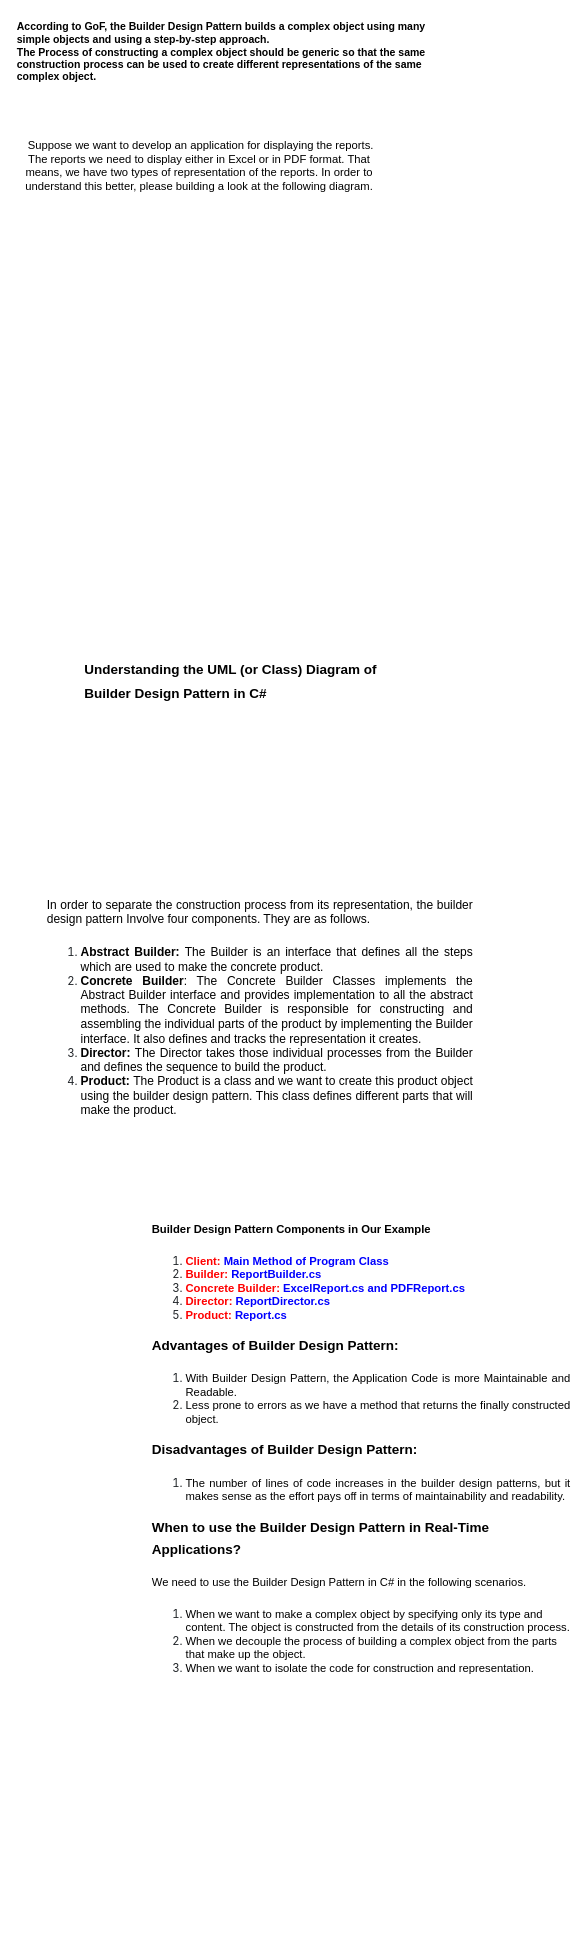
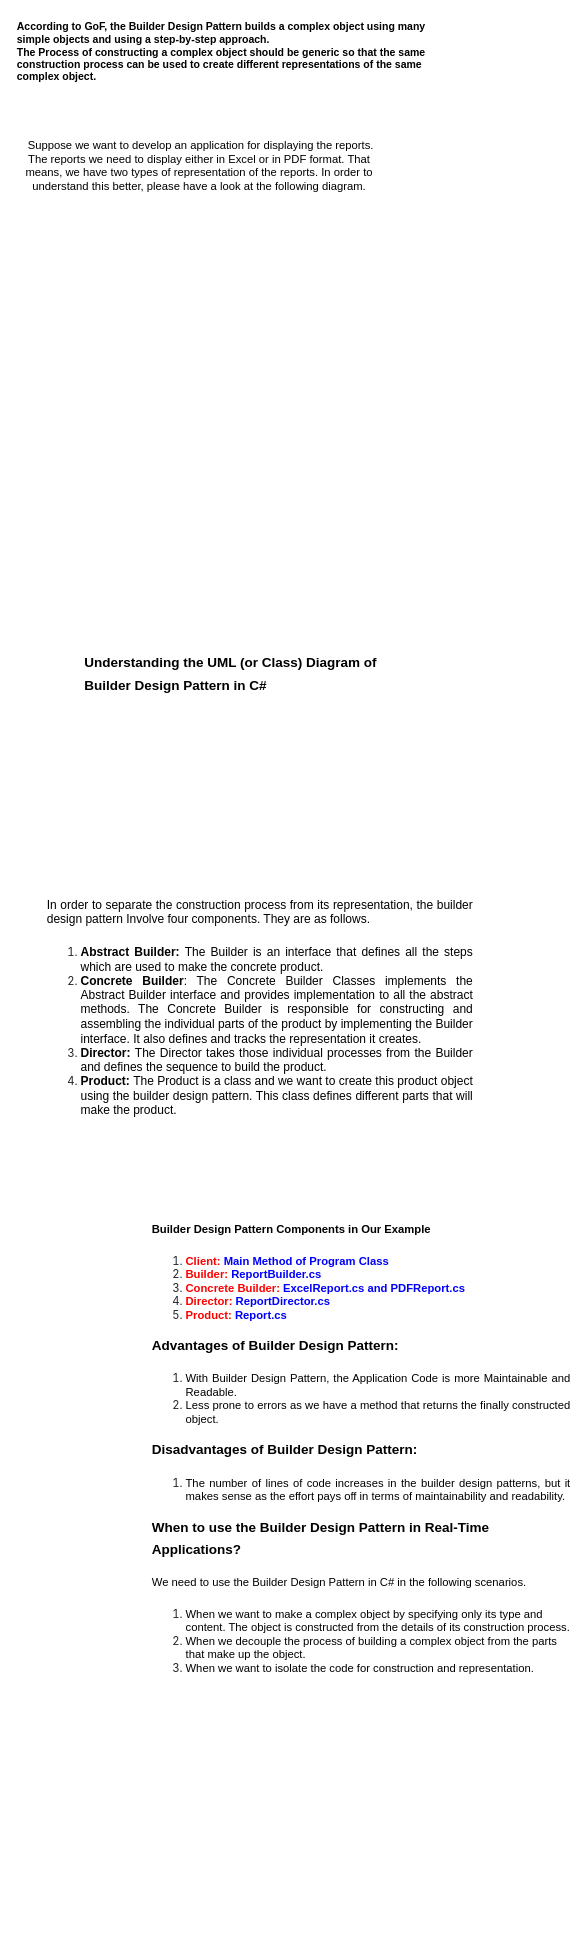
node "Suppose we want to develop an application for displaying the reports. The reports we need to display either in Excel or in PDF format. That means, we have two types of representation of the reports. In order to understand this better, please building a look at the following diagram.": label "Suppose we want to develop an application for displaying the reports. The reports we need to display either in Excel or in PDF format. That means, we have two types of representation of the reports. In order to understand this better, please building a look at the following diagram." -> "Suppose we want to develop an application for displaying the reports. The reports we need to display either in Excel or in PDF format. That means, we have two types of representation of the reports. In order to understand this better, please have a look at the following diagram."
node "Understanding the UML (or Class) Diagram of Builder Design Pattern in C#": moved (233, 679) -> (233, 672)
